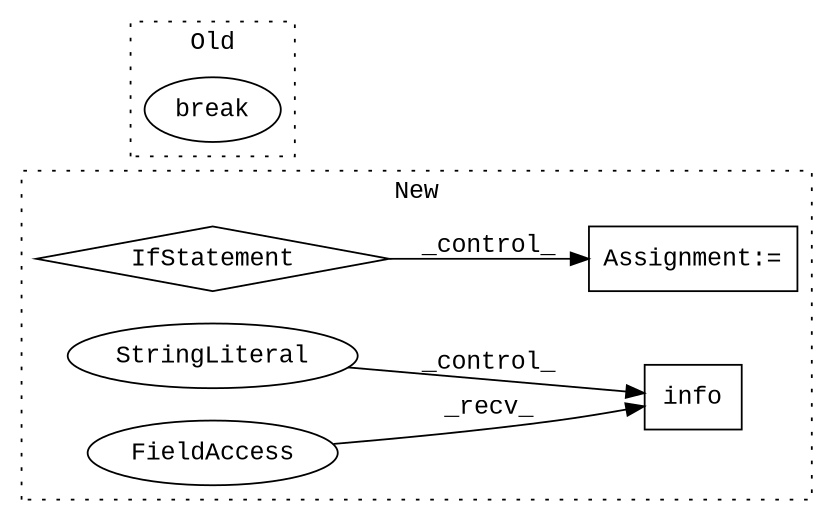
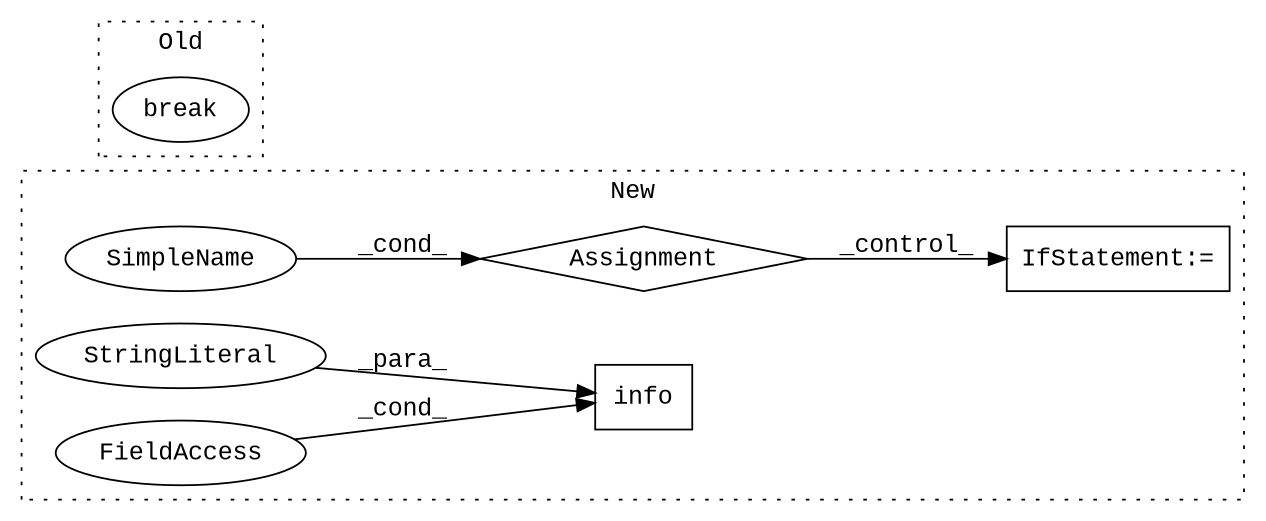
node "SimpleName": added
node "IfStatement": label "IfStatement" -> "Assignment"
node "Assignment:=": label "Assignment:=" -> "IfStatement:="
edge "StringLiteral" -> "info": label "_control_" -> "_para_"
edge "FieldAccess" -> "info": label "_recv_" -> "_cond_"
